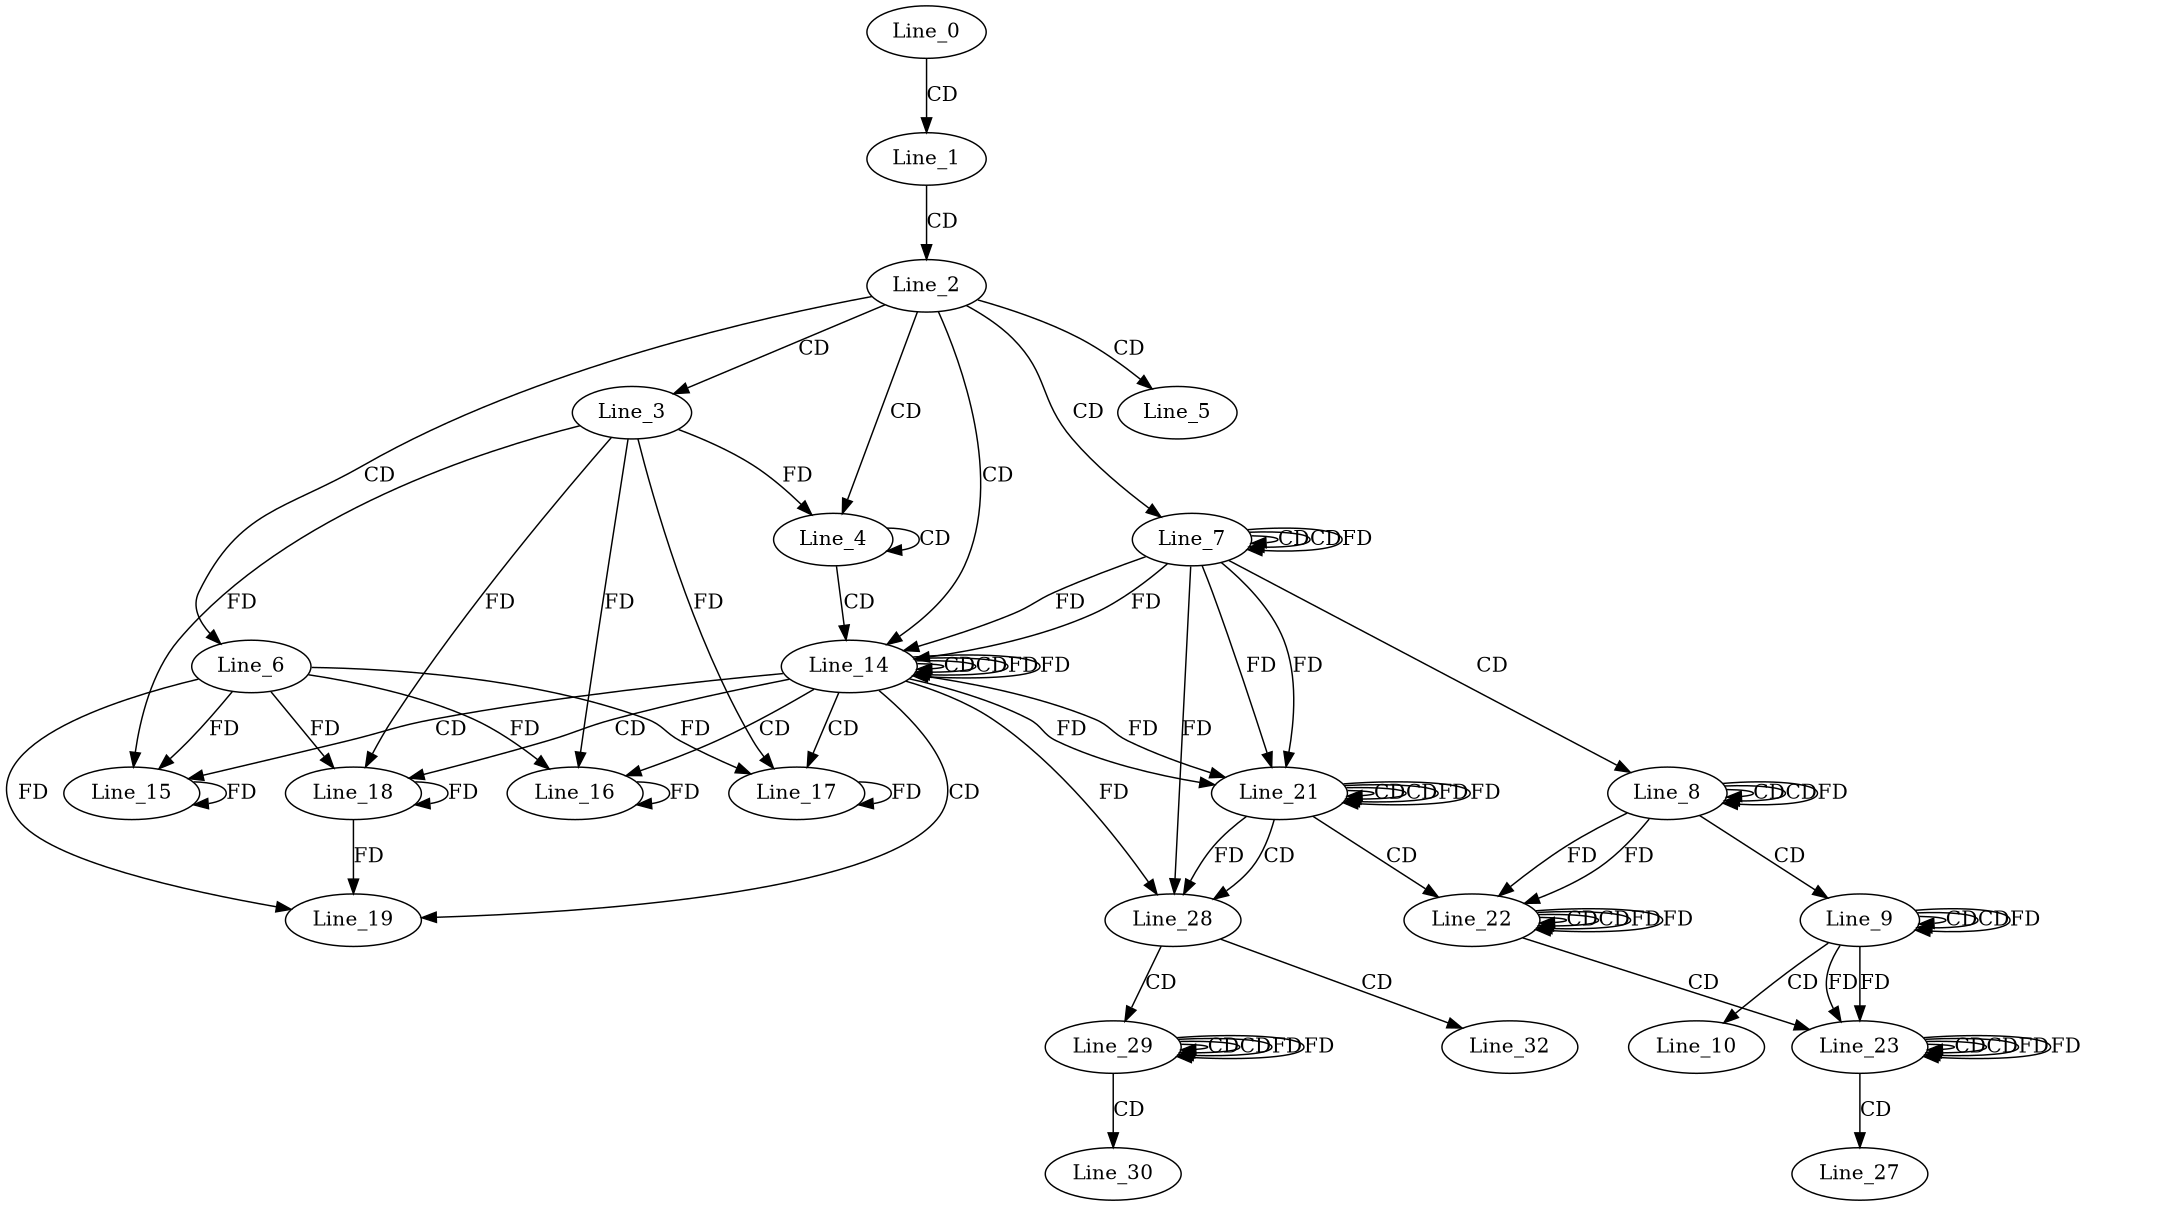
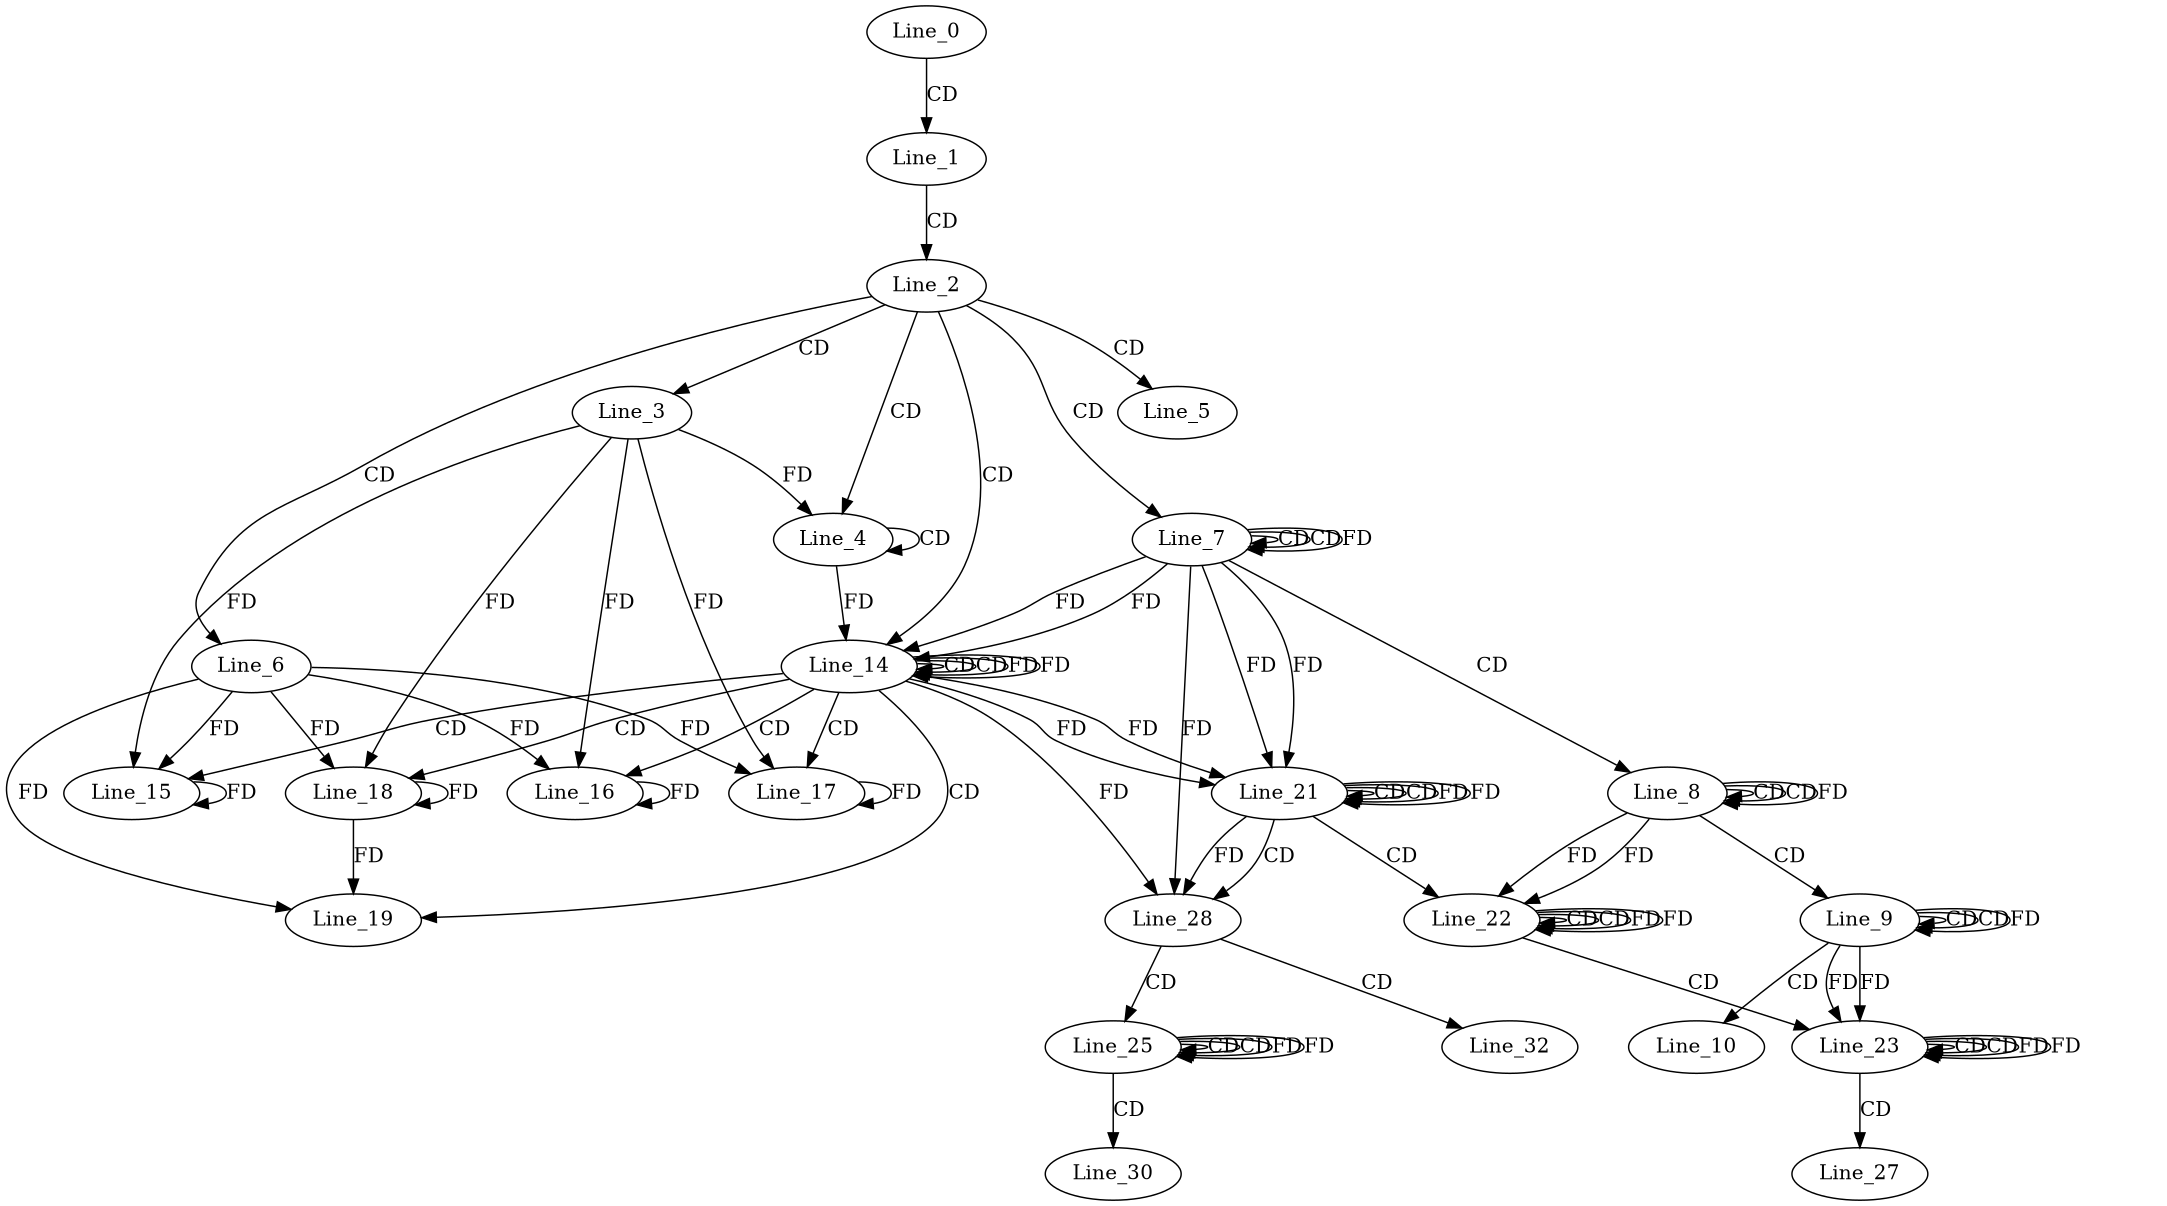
edge "Line_4" -> "Line_14": label "CD" -> "FD"
node "Line_29": label "Line_29" -> "Line_25"
